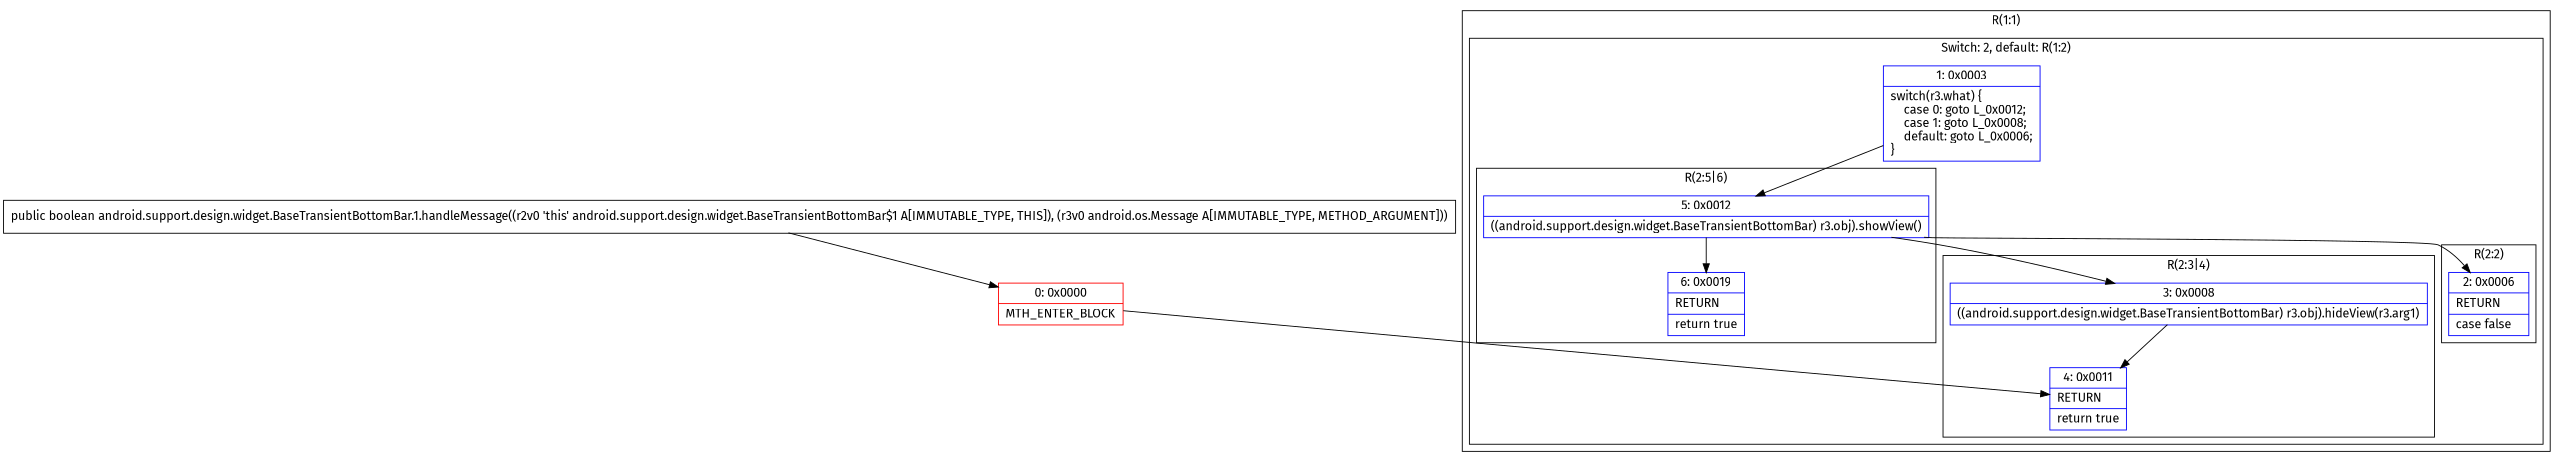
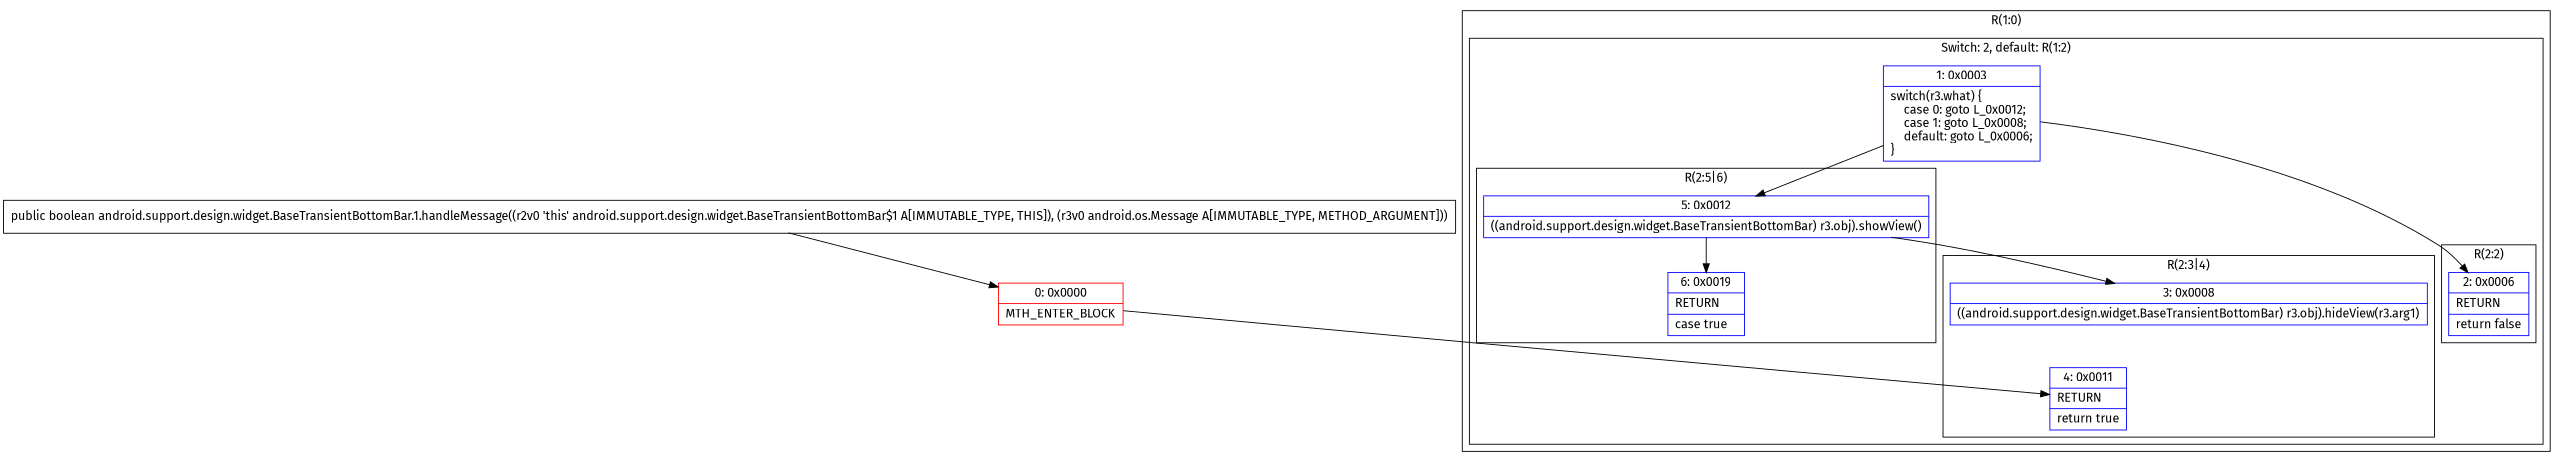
cluster "R(1:1)": label "R(1:1)" -> "R(1:0)"
edge "5: 0x0012" -> "2: 0x0006": now "1: 0x0003" -> "2: 0x0006"
node "6: 0x0019": text "return true" -> "case true"
node "2: 0x0006": text "case false" -> "return false"
edge "3: 0x0008" -> "4: 0x0011": removed
